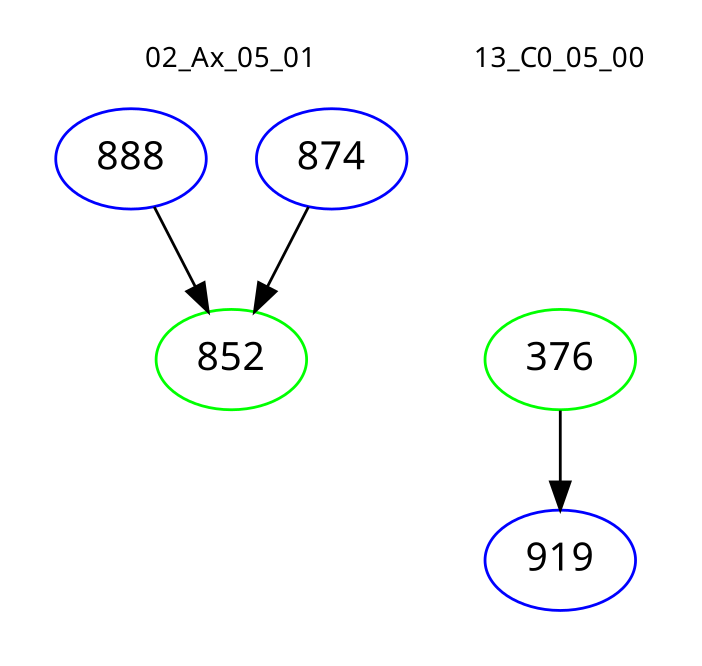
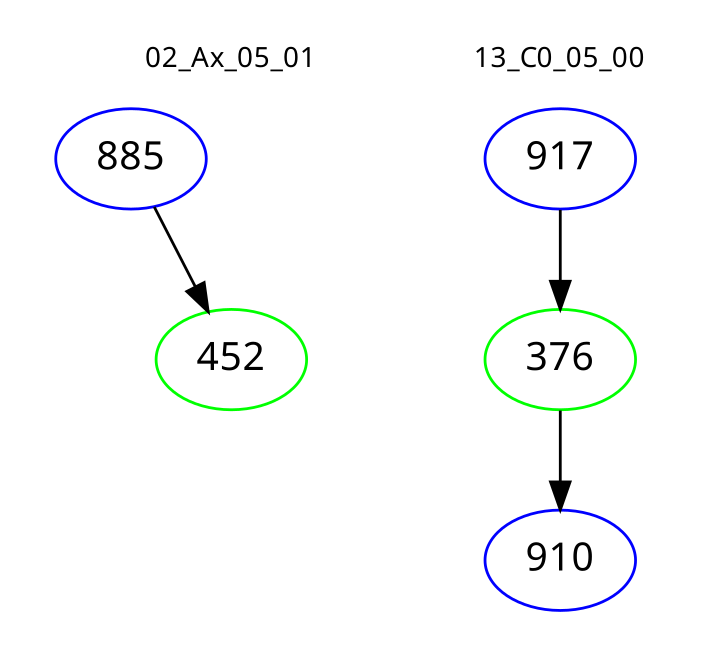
node "888": label "888" -> "885"
node "874": removed
node "917": added
node "852": label "852" -> "452"
node "919": label "919" -> "910"
